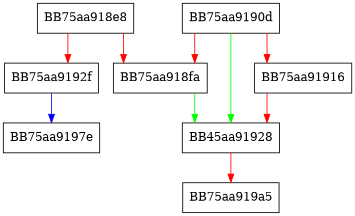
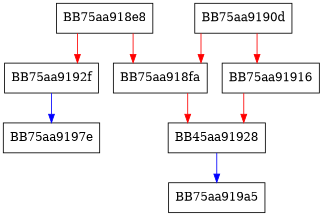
edge "BB75aa9190d" -> "BB45aa91928": removed
edge "BB75aa918fa" -> "BB45aa91928": color green -> red
edge "BB45aa91928" -> "BB75aa919a5": color red -> blue
